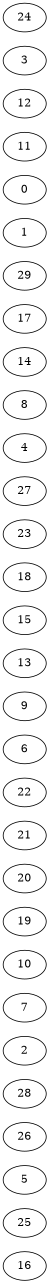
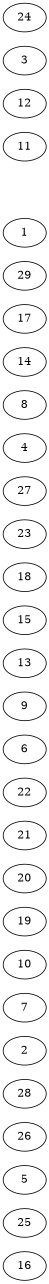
node "0": removed
